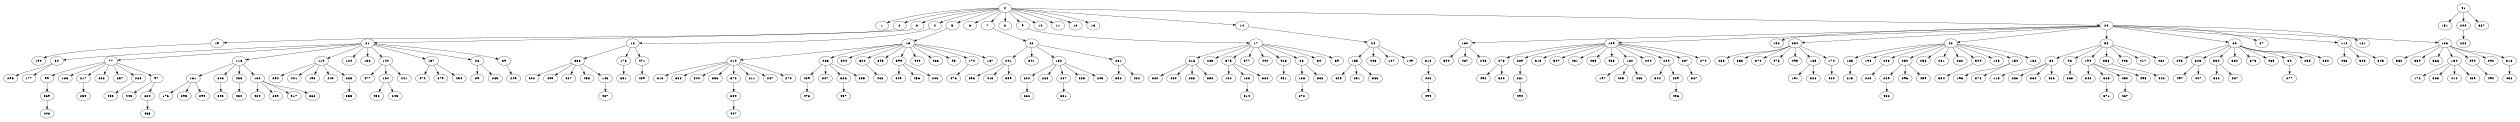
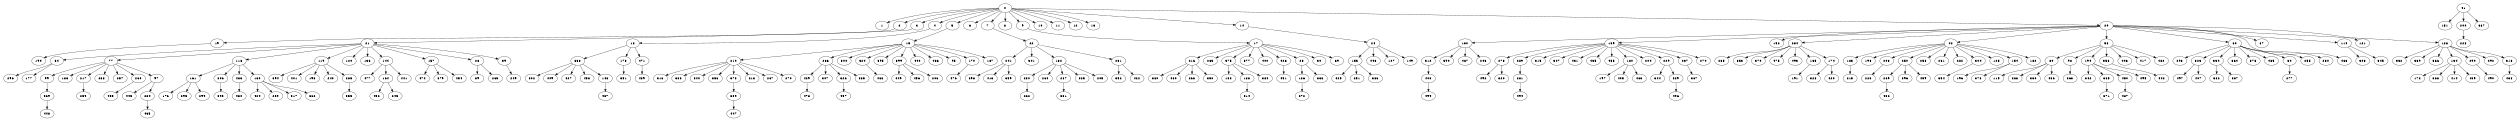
edge "114" -> "466": now "20" -> "466"
edge "130" -> "312": added
edge "165" -> "328": now "174" -> "328"
node "211": label "211" -> "218"
